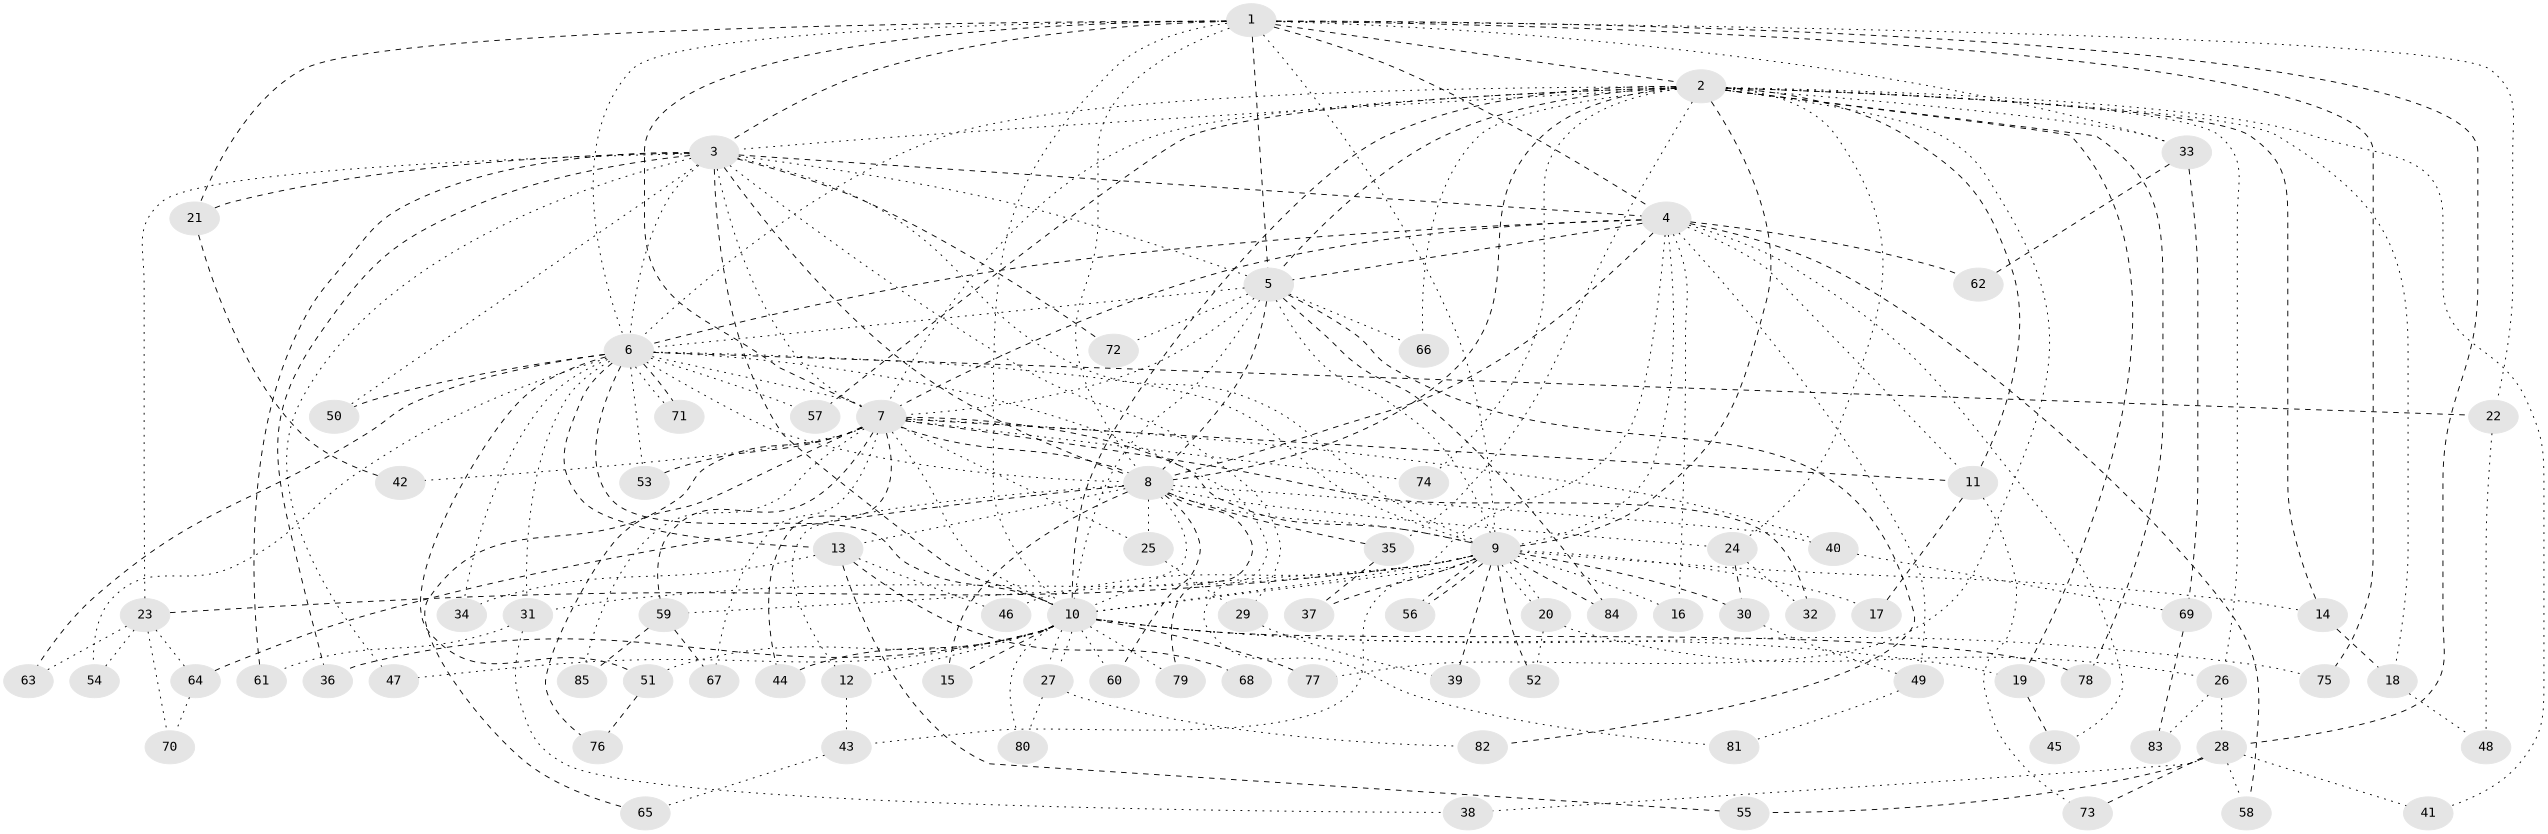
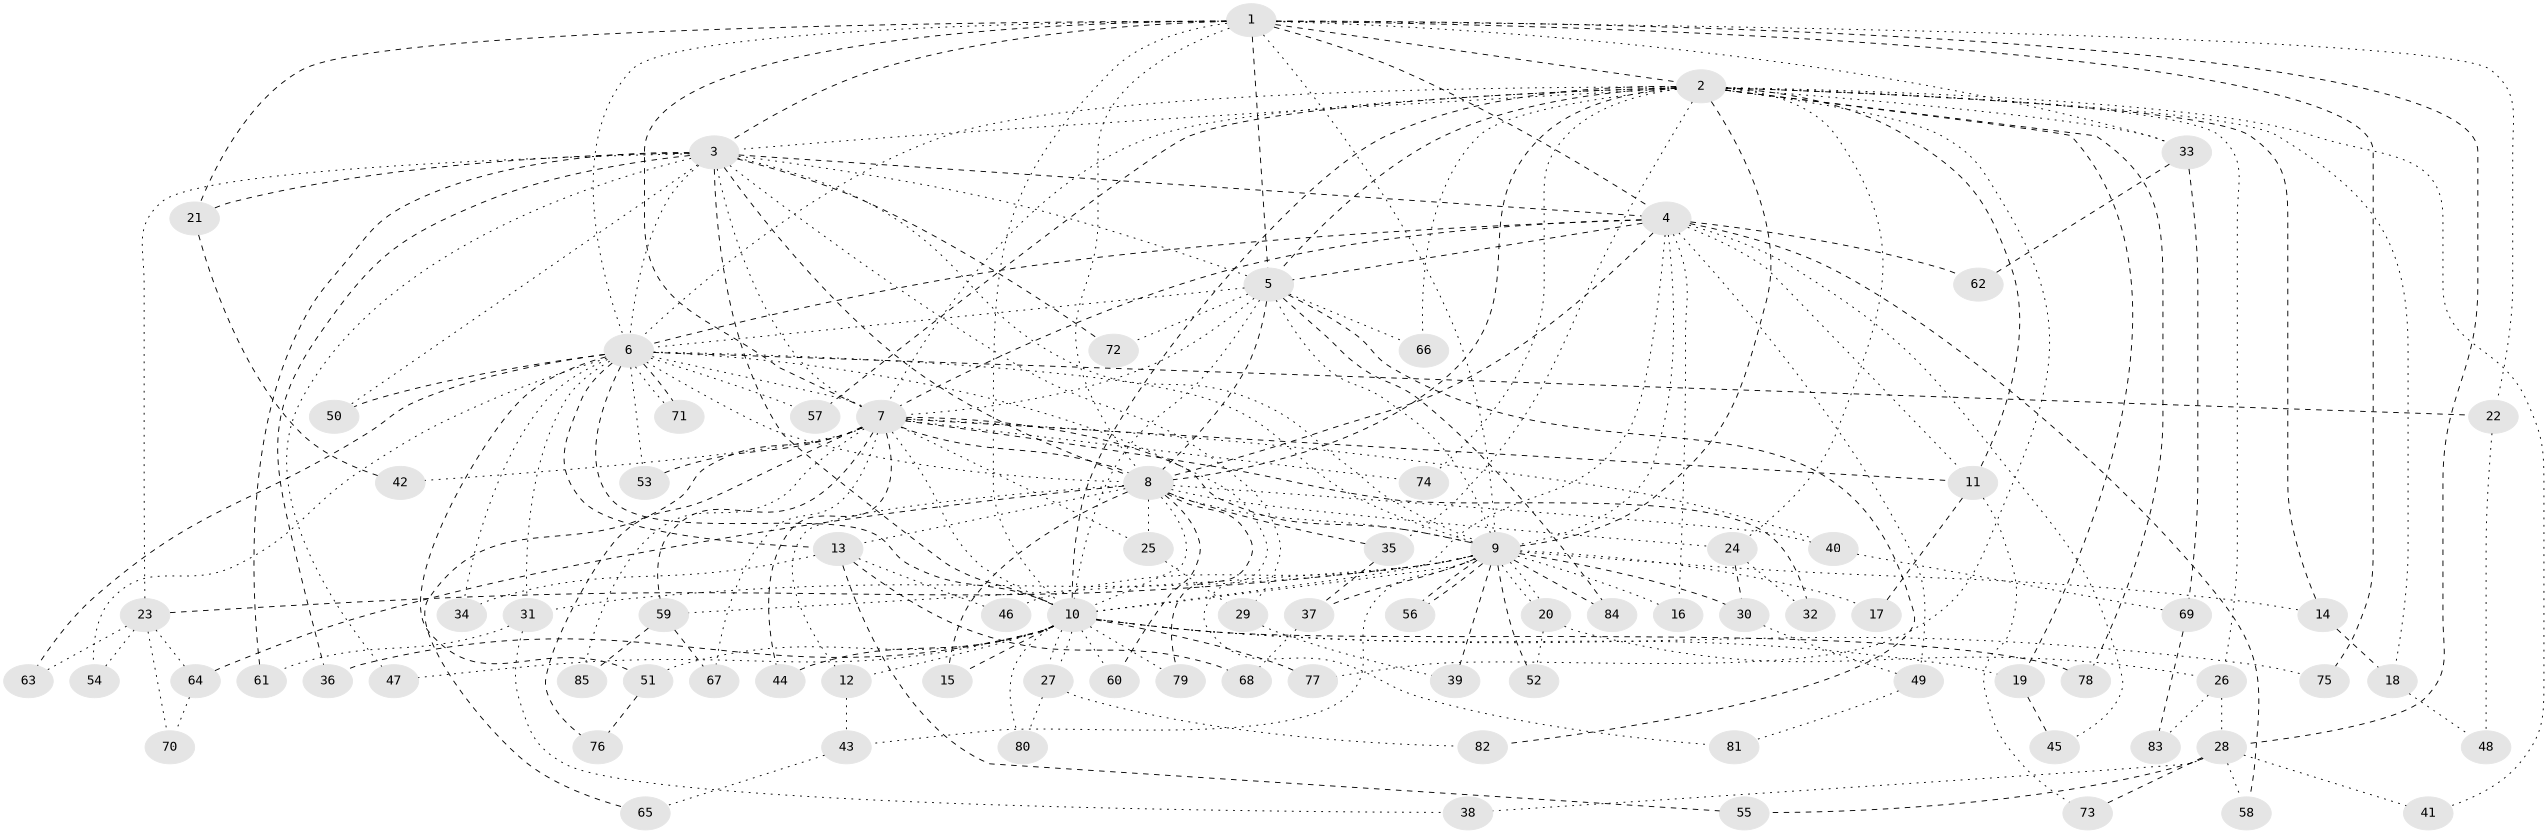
edge "37" -- "68": added
